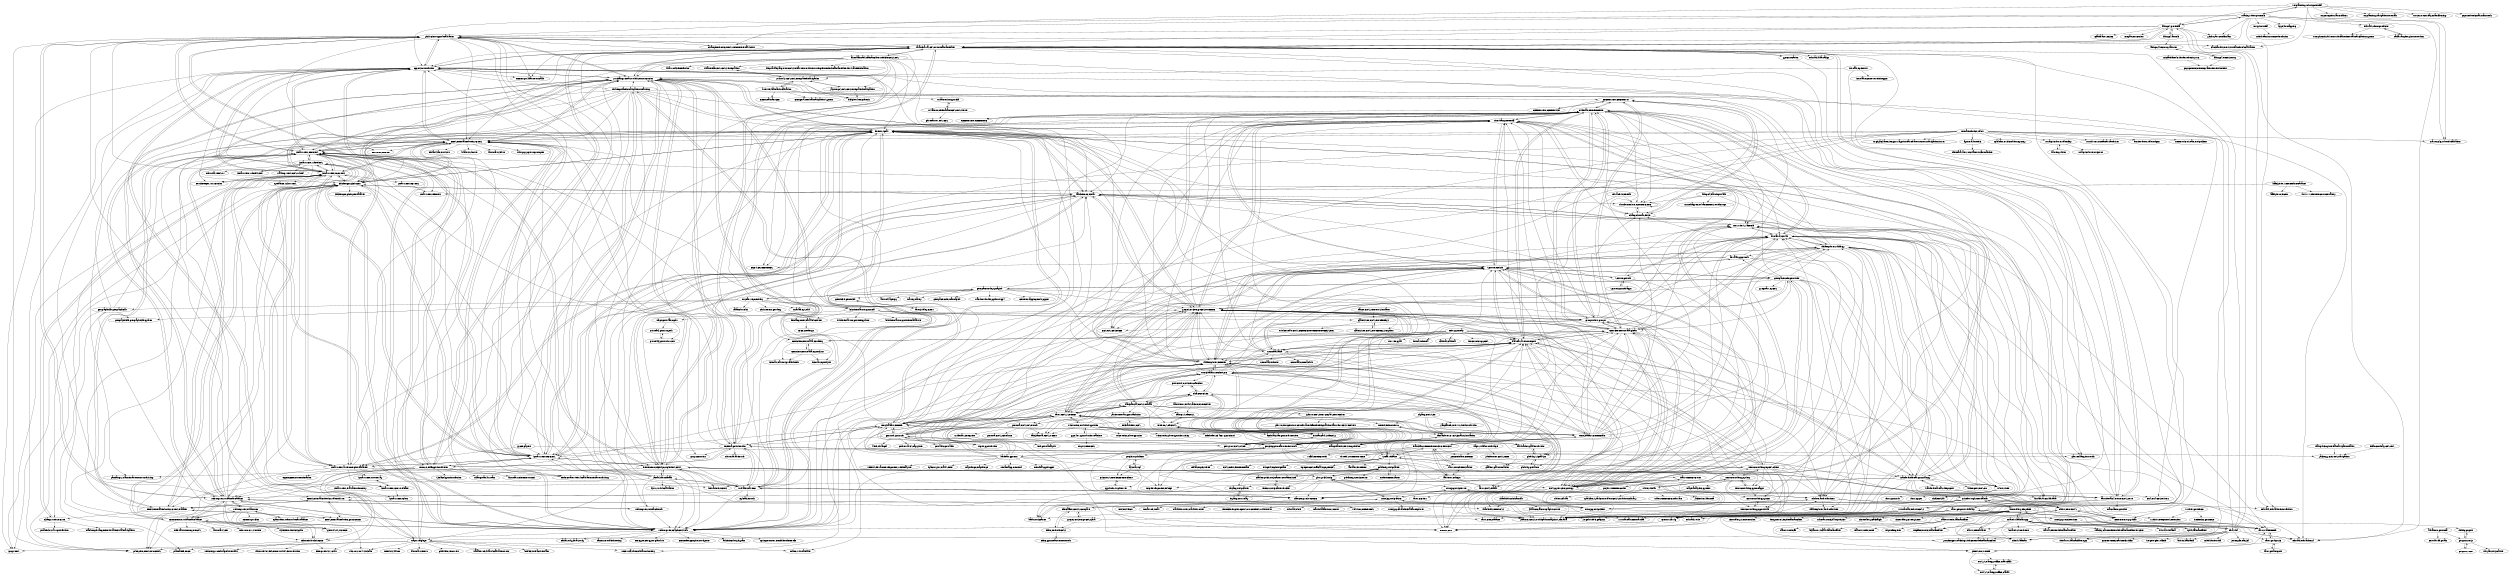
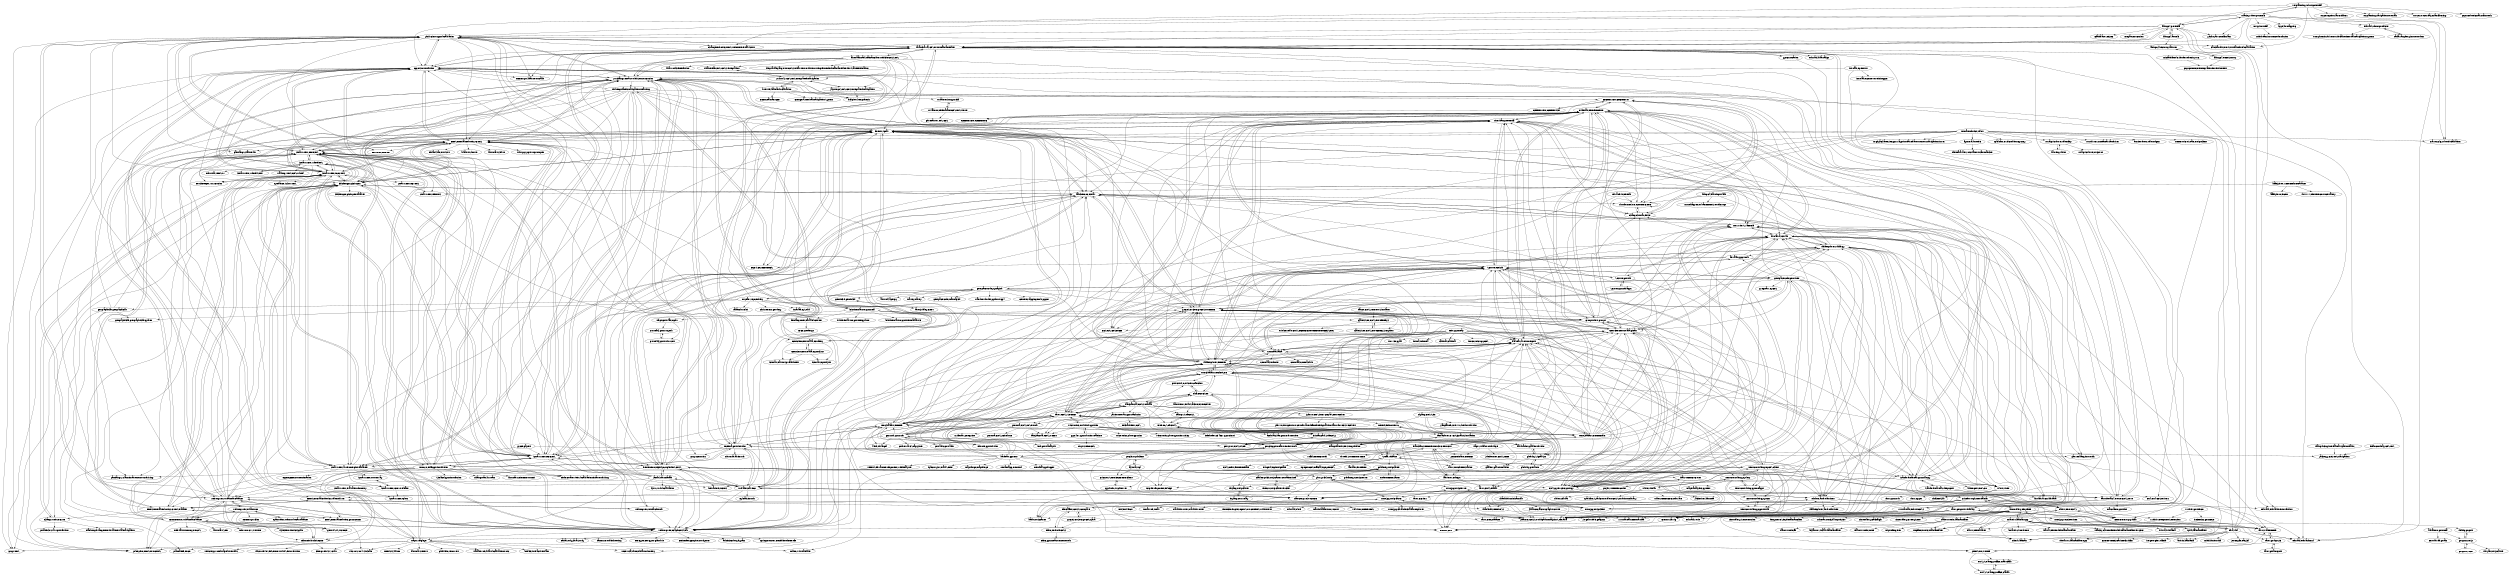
edge "LiZhengXiao99/Navigation-Learning" -> "2013fangwentao/Multi_Sensor_Fusion": reversed
node "gaoxiang12/faster-lio": added
edge "i2Nav-WHU/OB_GINS" -> "weisongwen/UrbanNavDataset": now "i2Nav-WHU/OB_GINS" -> "gaoxiang12/slam_in_autonomous_driving"
edge "tomojitakasu/RTKLIB" -> "gnss-sdr/gnss-sdr": now "tomojitakasu/RTKLIB" -> "f4exb/sdrangel"
node "osqzss/gps-sdr-sim": label "osqzss/gps-sdr-sim" -> "rednose/gps-sdr-sim"
node "nebkat/esp32-xbee": removed
node "JunshengFu/tracking-with-Extended-Kalman-Filter": removed
